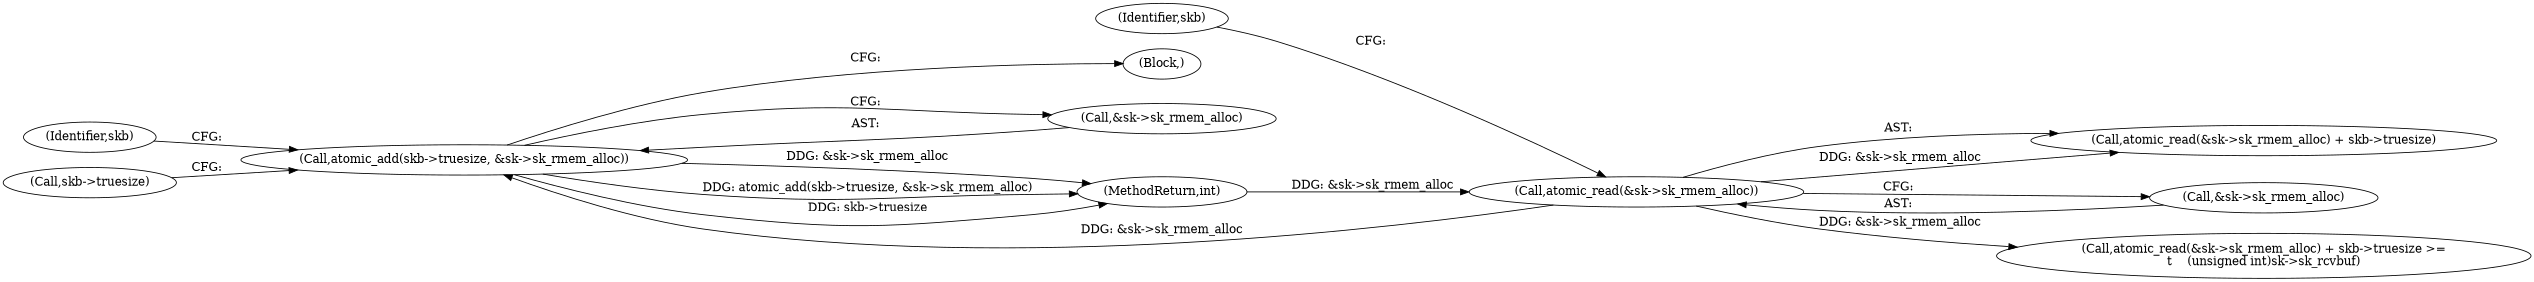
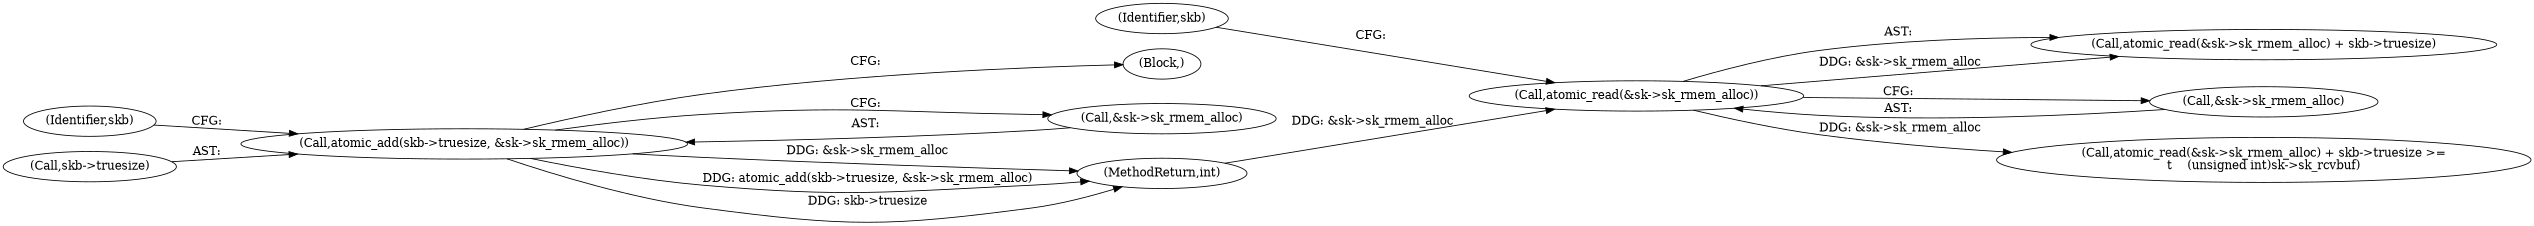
edge "(Call,skb->truesize)" -> "(Call,atomic_add(skb->truesize, &sk->sk_rmem_alloc))": label "CFG: " -> "AST: "
edge "(Call,atomic_read(&sk->sk_rmem_alloc))" -> "(Call,atomic_add(skb->truesize, &sk->sk_rmem_alloc))": removed, label "DDG: &sk->sk_rmem_alloc"
